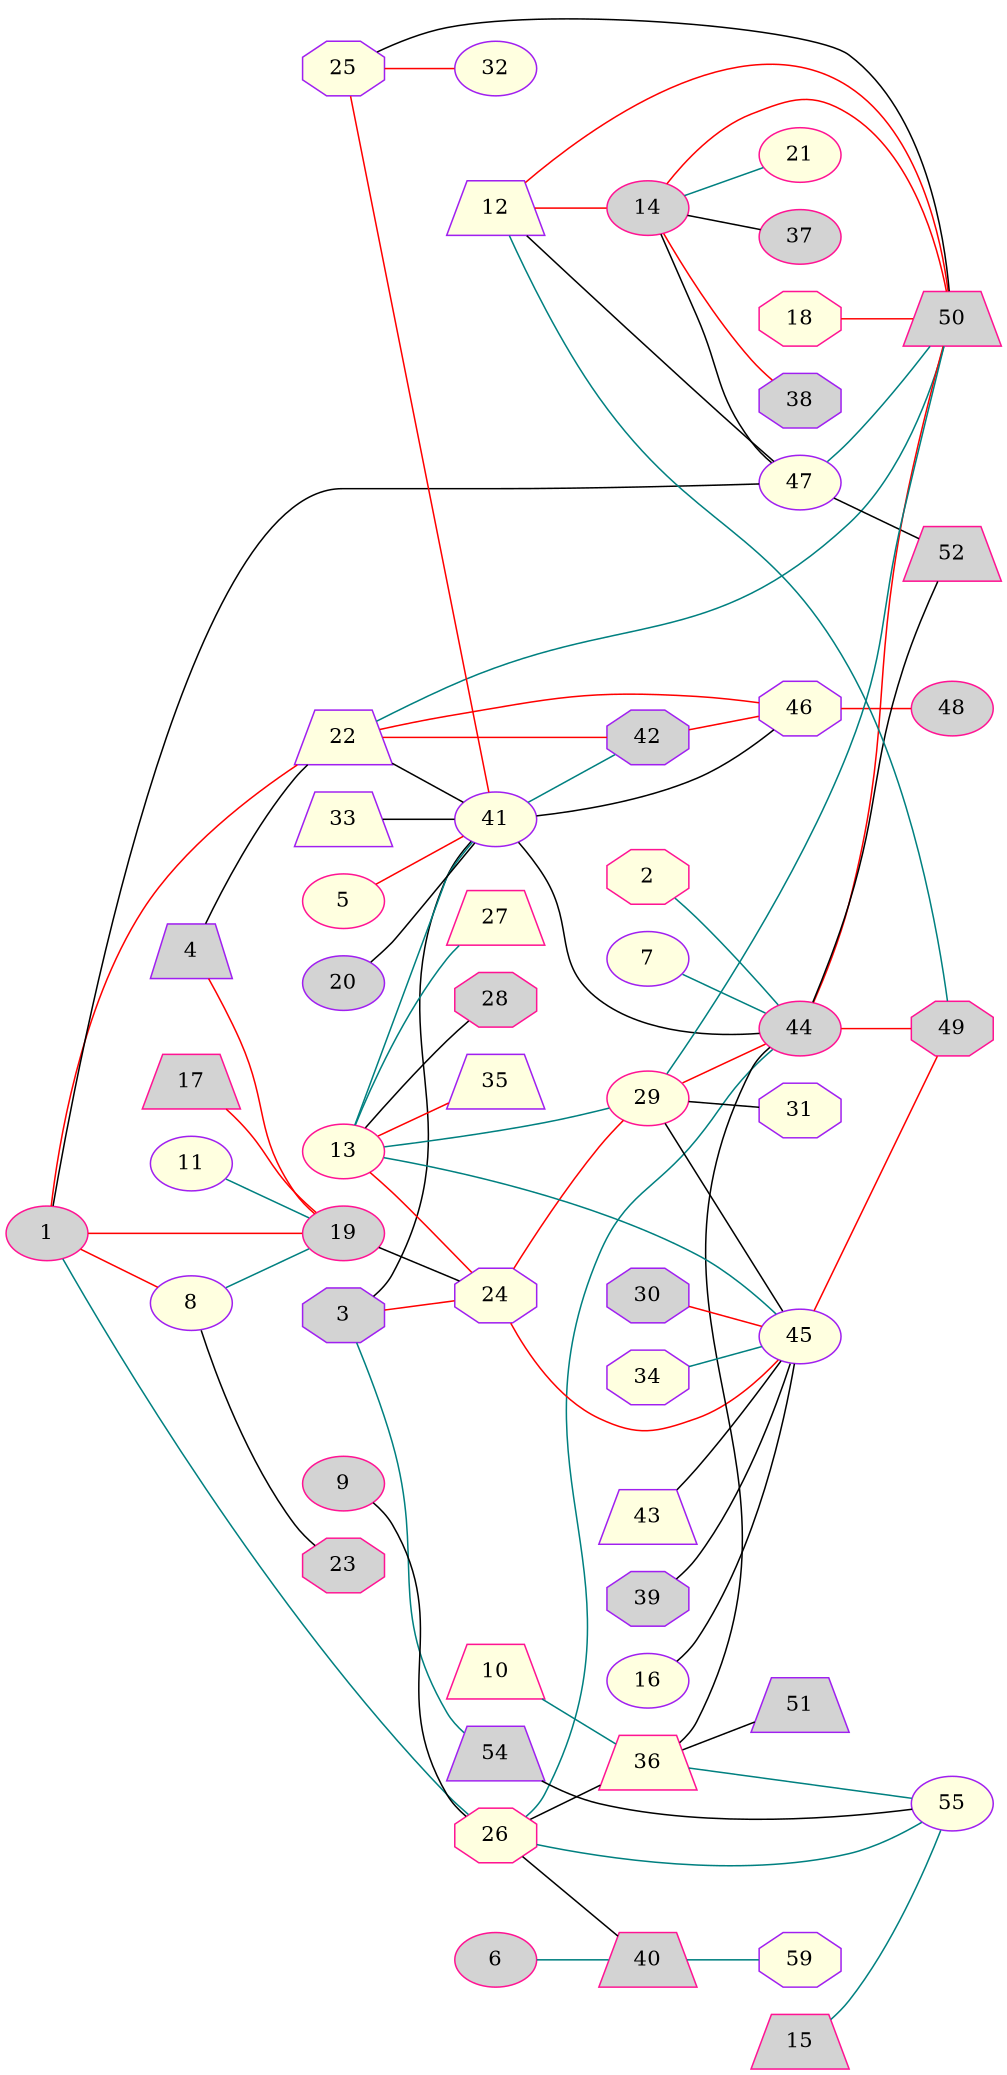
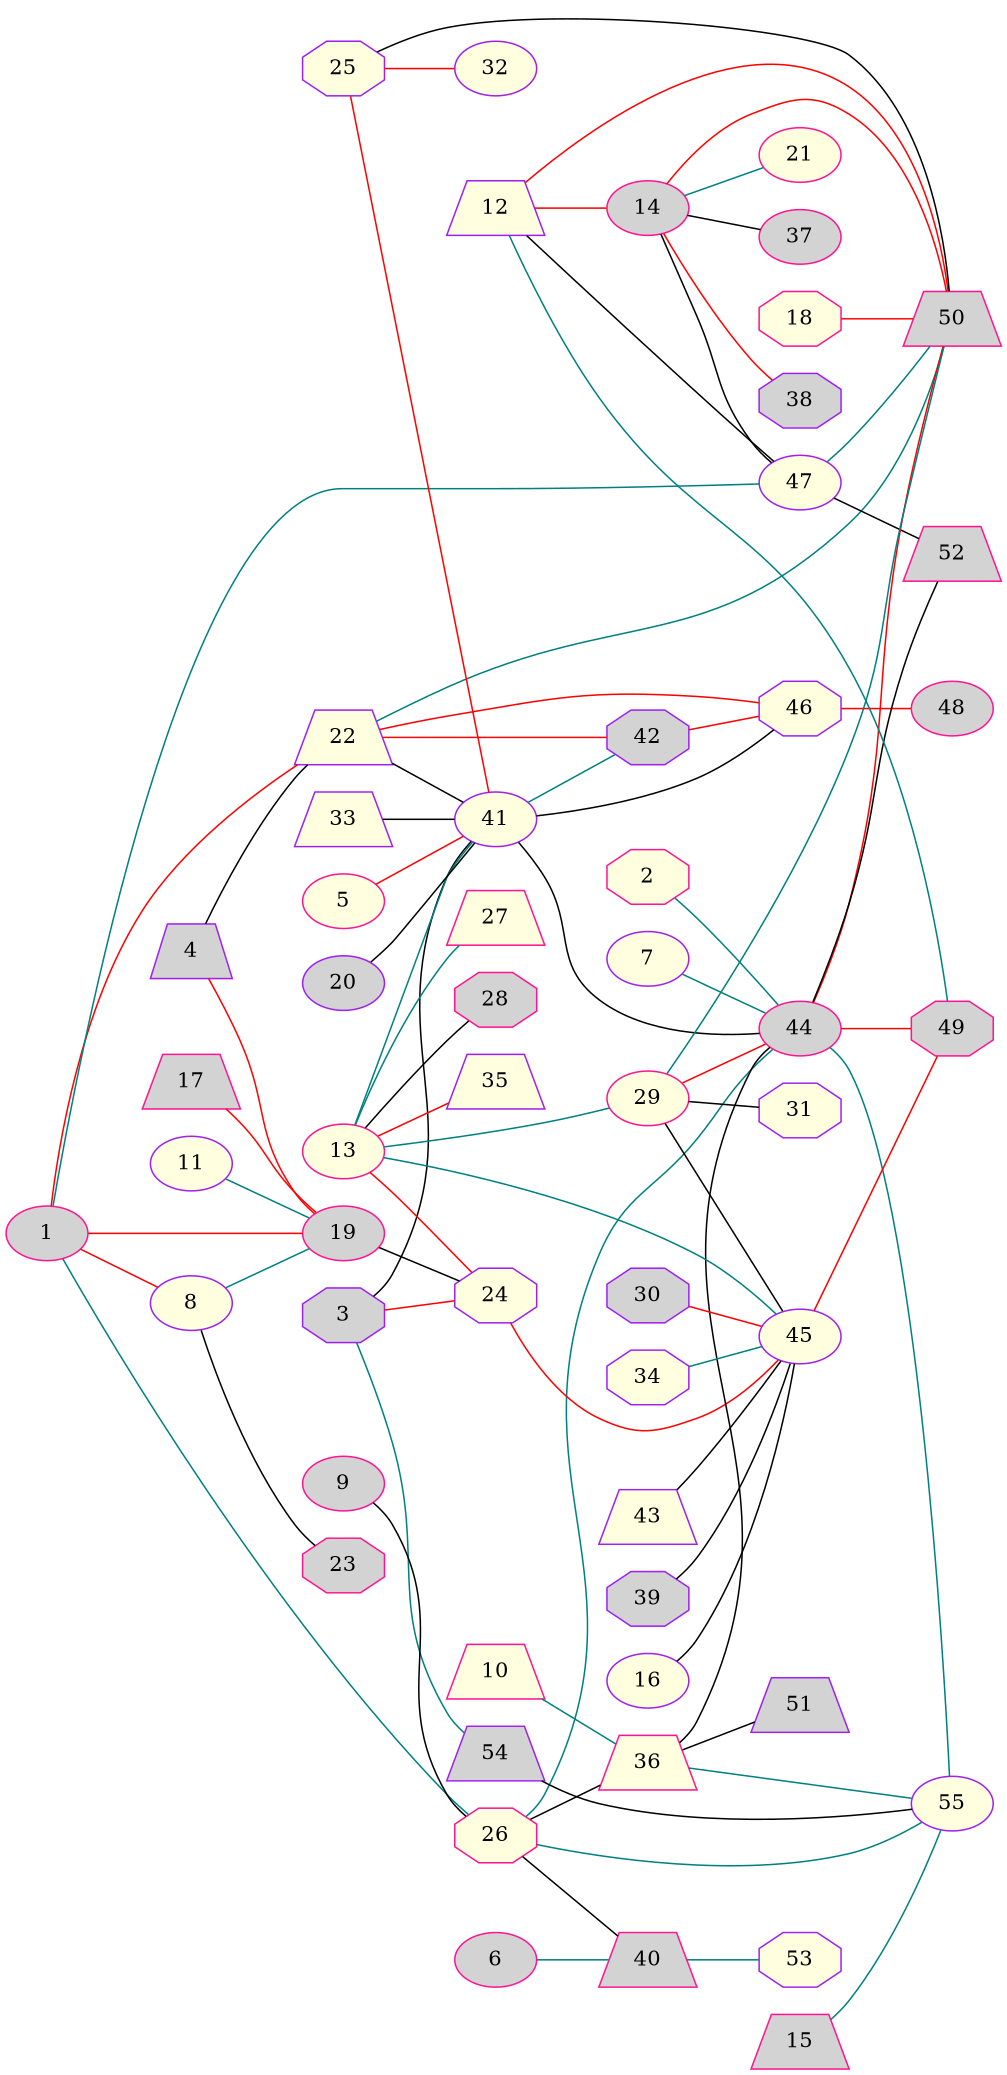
edge "47" -- "1": color black -> teal
edge "29" -- "24": removed
edge "44" -- "55": added
node "59": label "59" -> "53"
